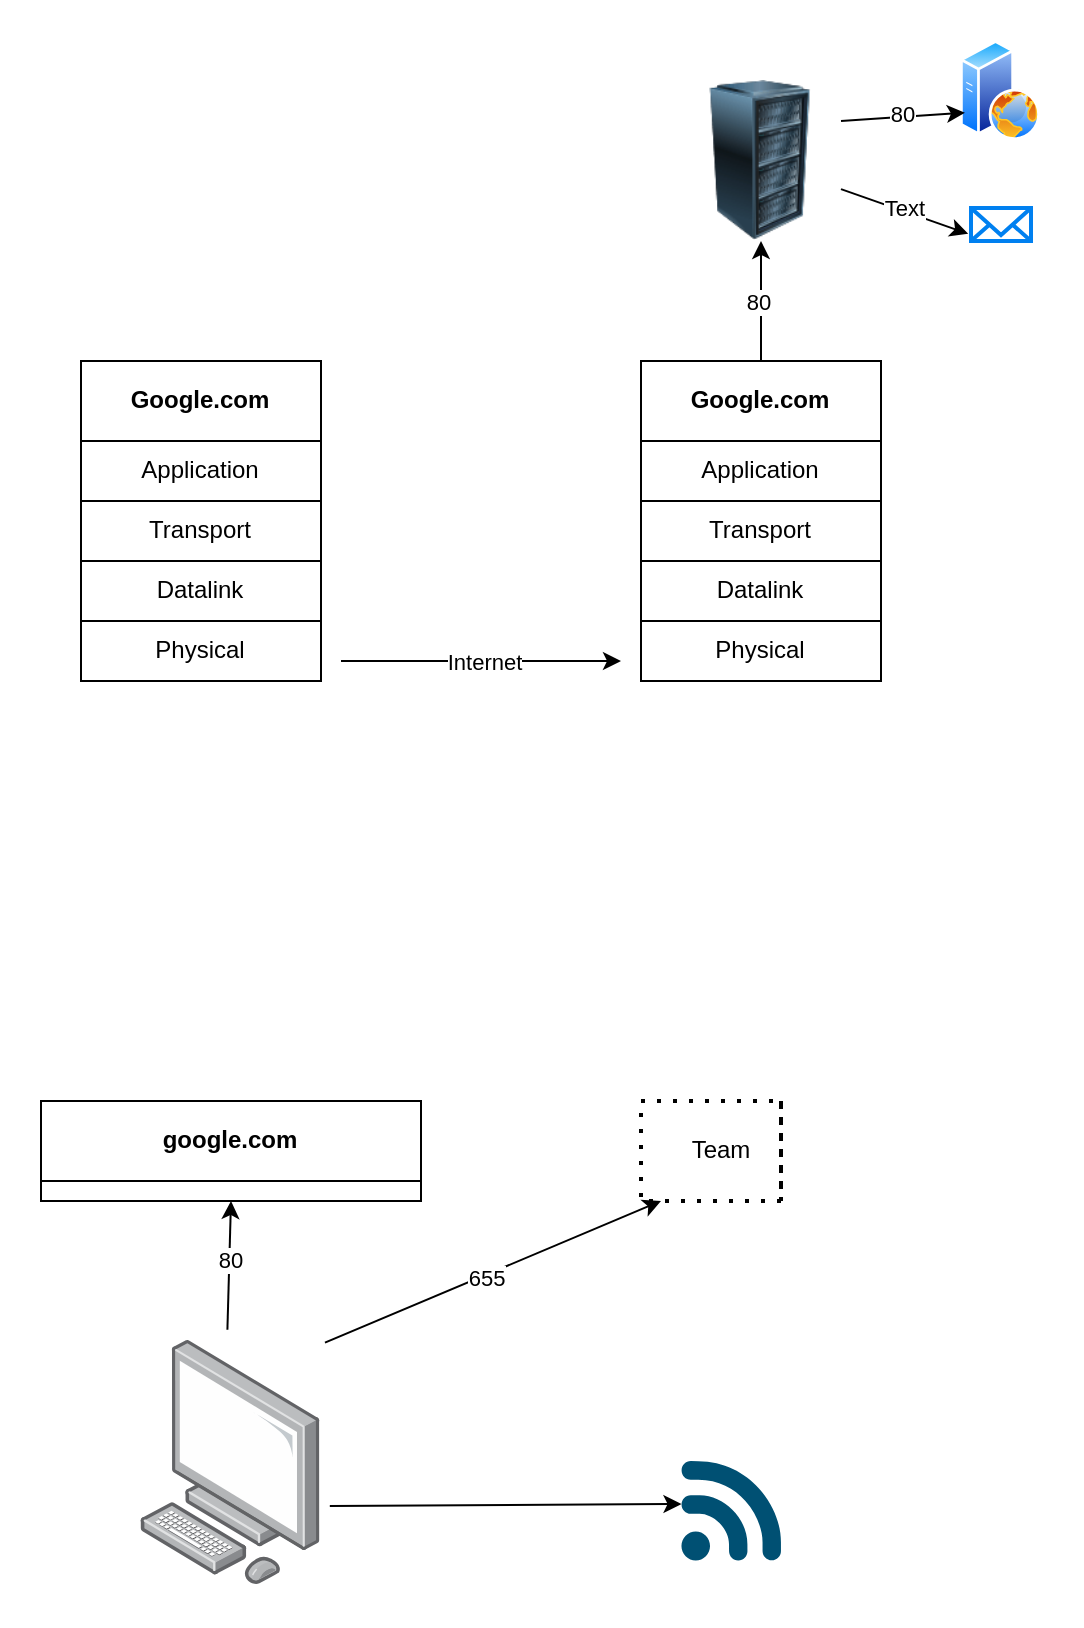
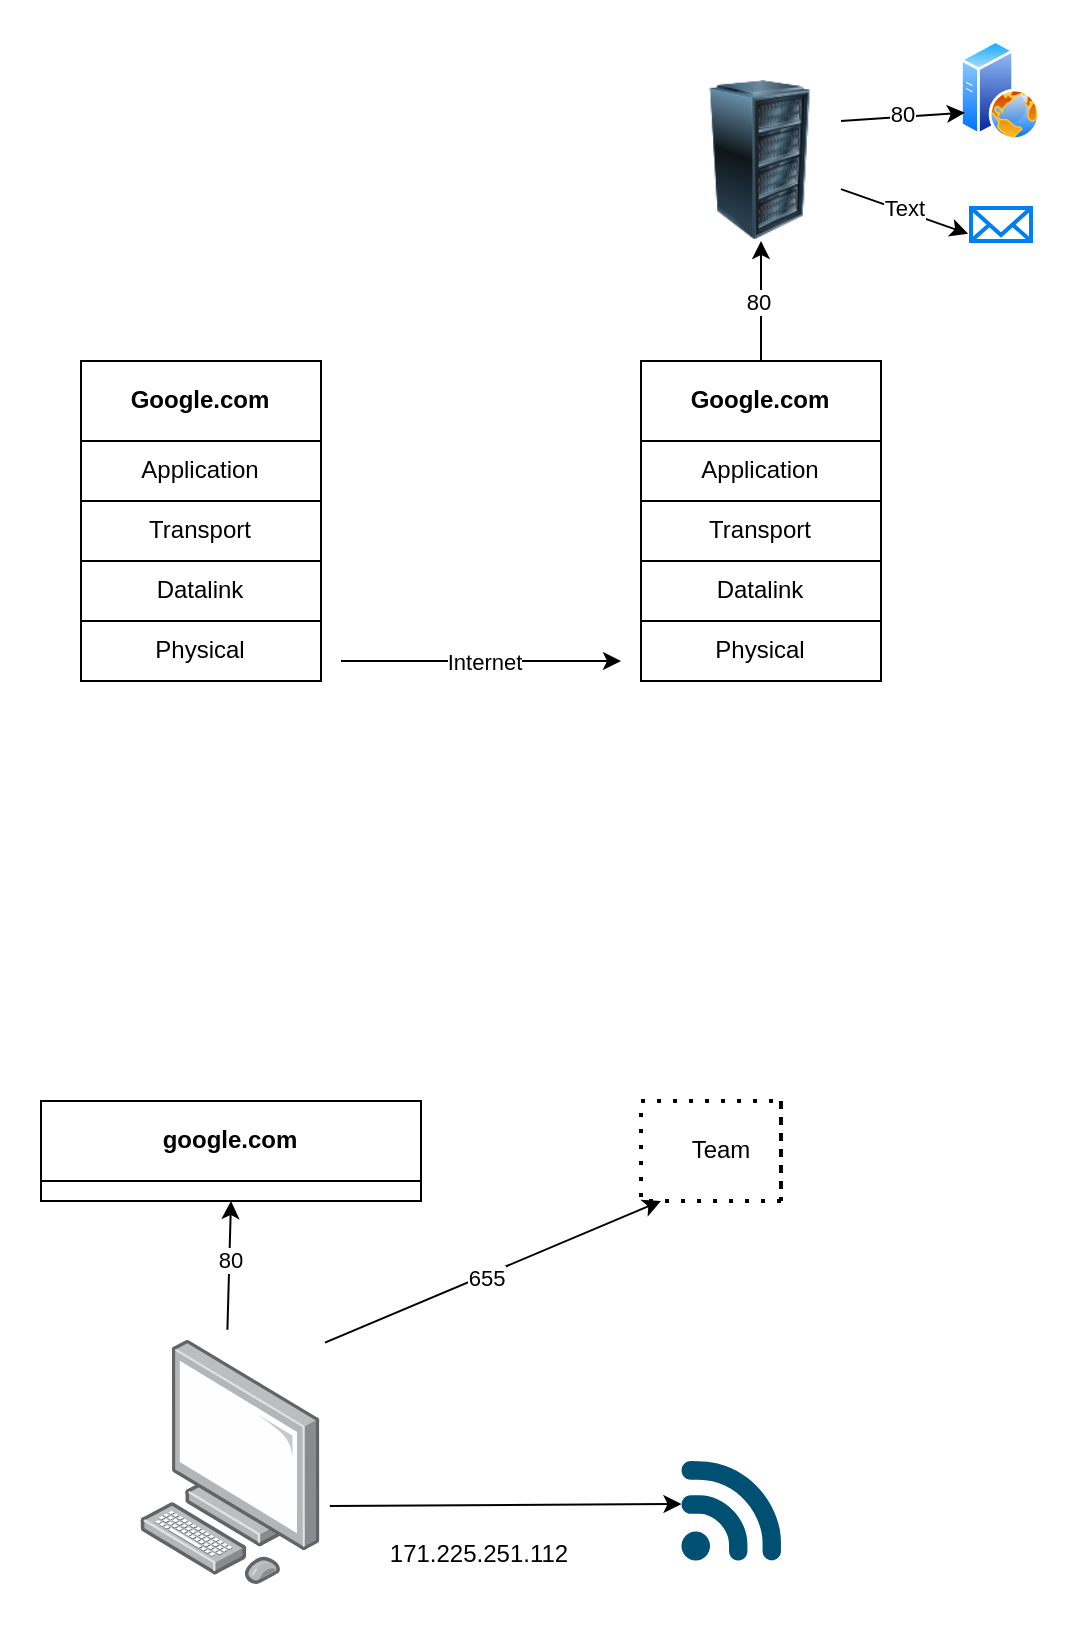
node "171.225.251.112": added
